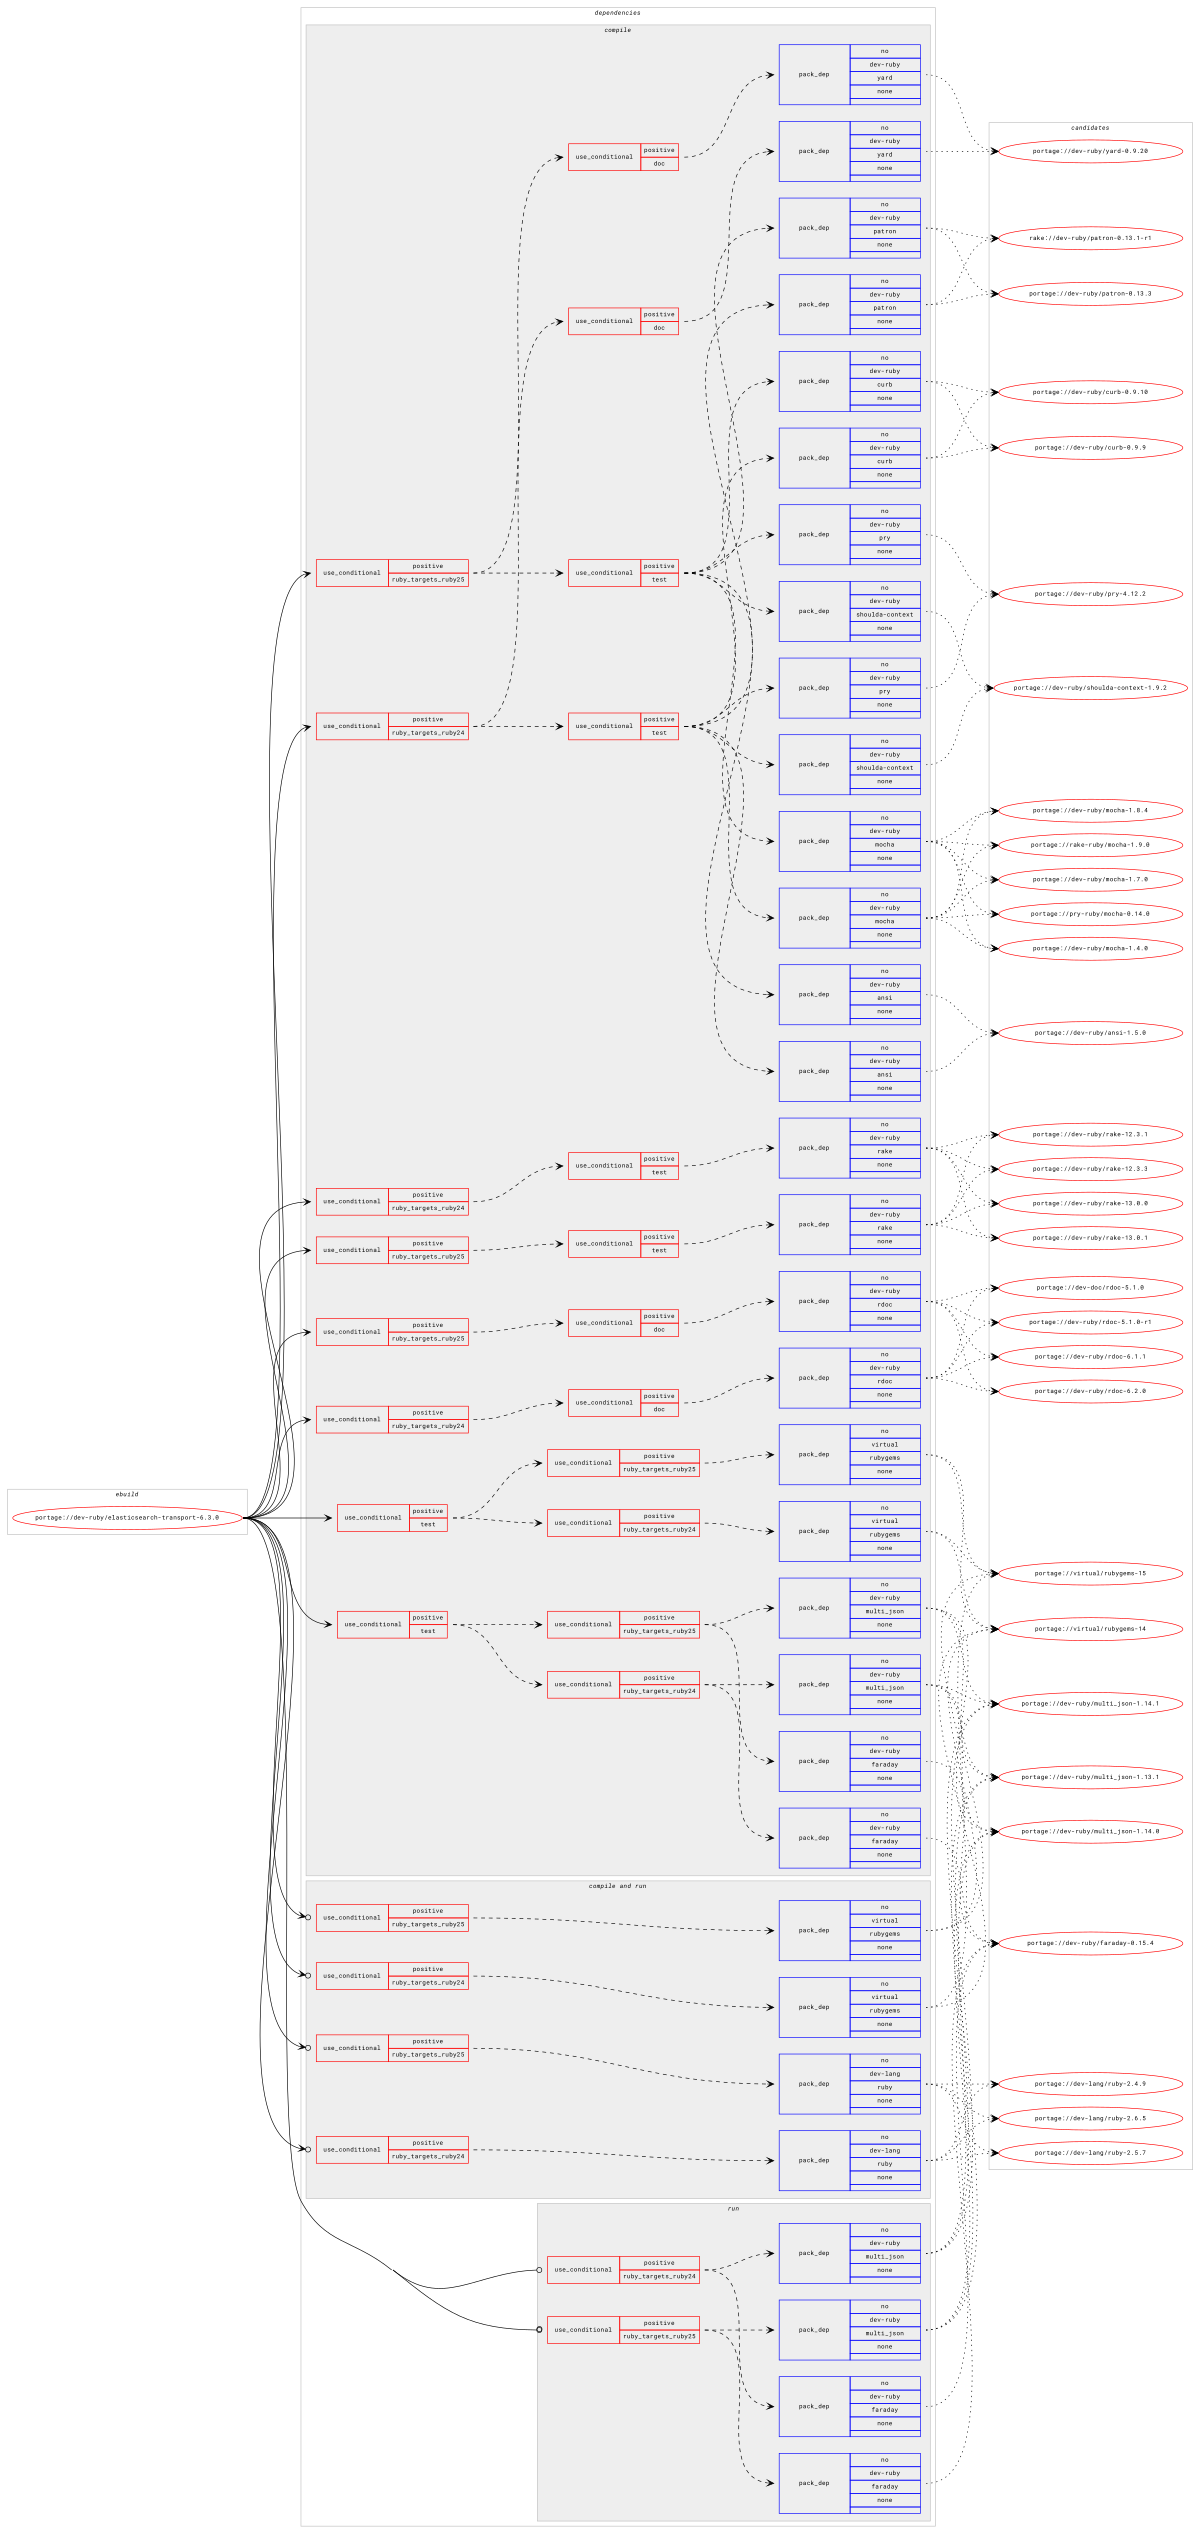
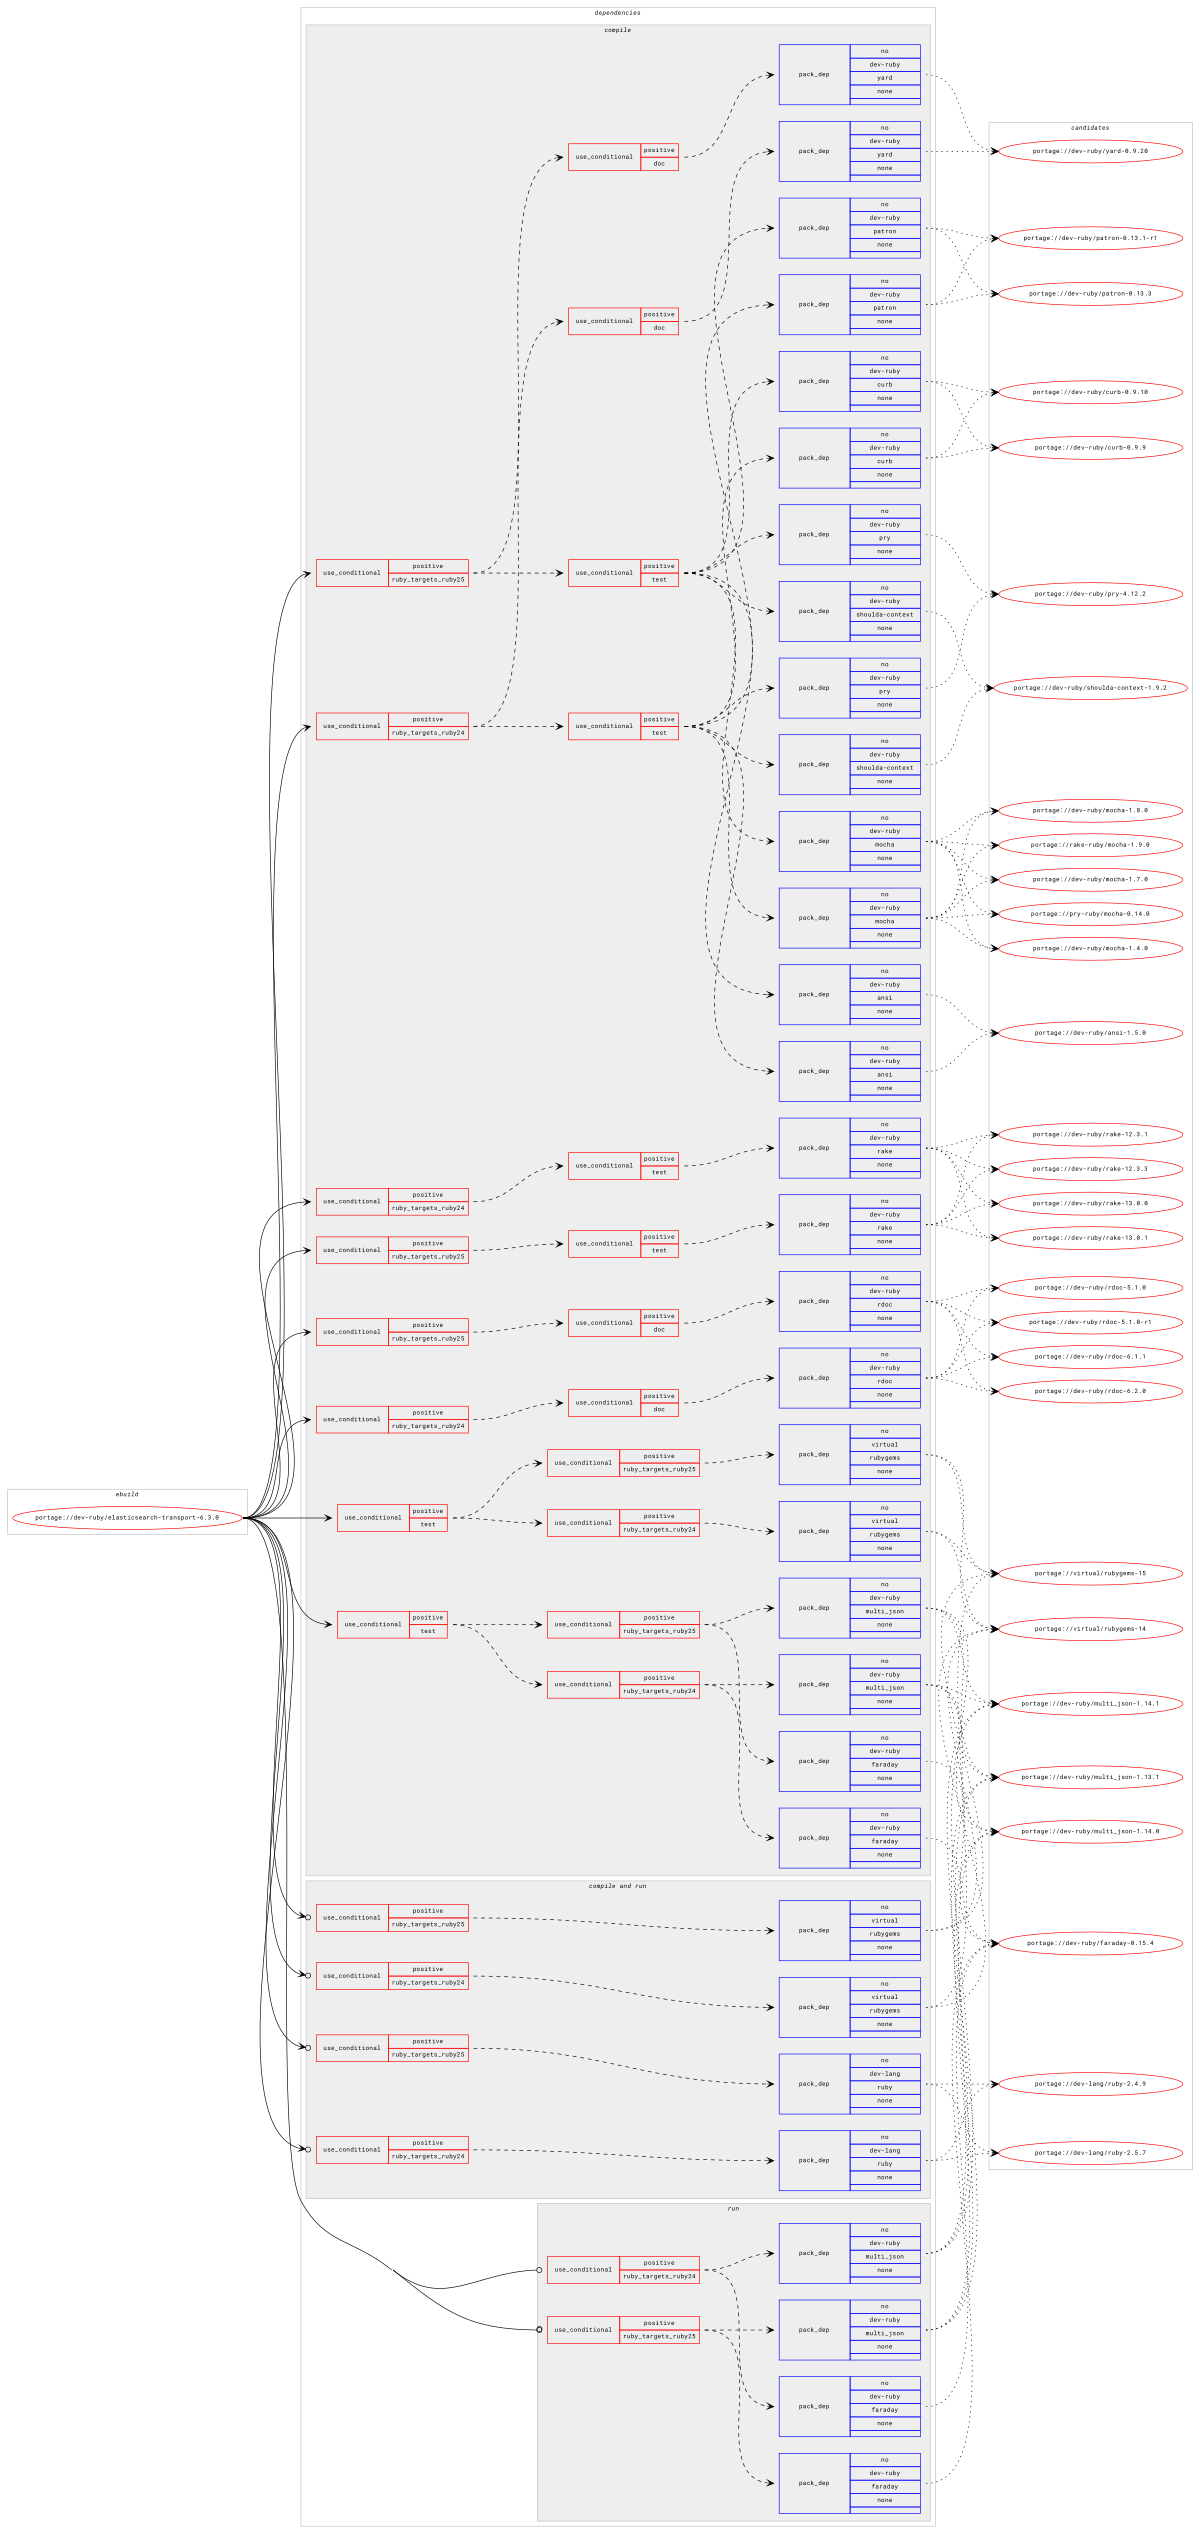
node "rake://dev-ruby/patron-0.13.1-r1": label "rake://dev-ruby/patron-0.13.1-r1" -> "portage://dev-ruby/patron-0.13.1-r1"
node "portage://dev-ruby/mocha-1.8.4": label "portage://dev-ruby/mocha-1.8.4" -> "portage://dev-ruby/mocha-1.8.0"
node "portage://dev-doc/rdoc-5.1.0": label "portage://dev-doc/rdoc-5.1.0" -> "portage://dev-ruby/rdoc-5.1.0"
node "portage://dev-lang/ruby-2.6.5": removed
